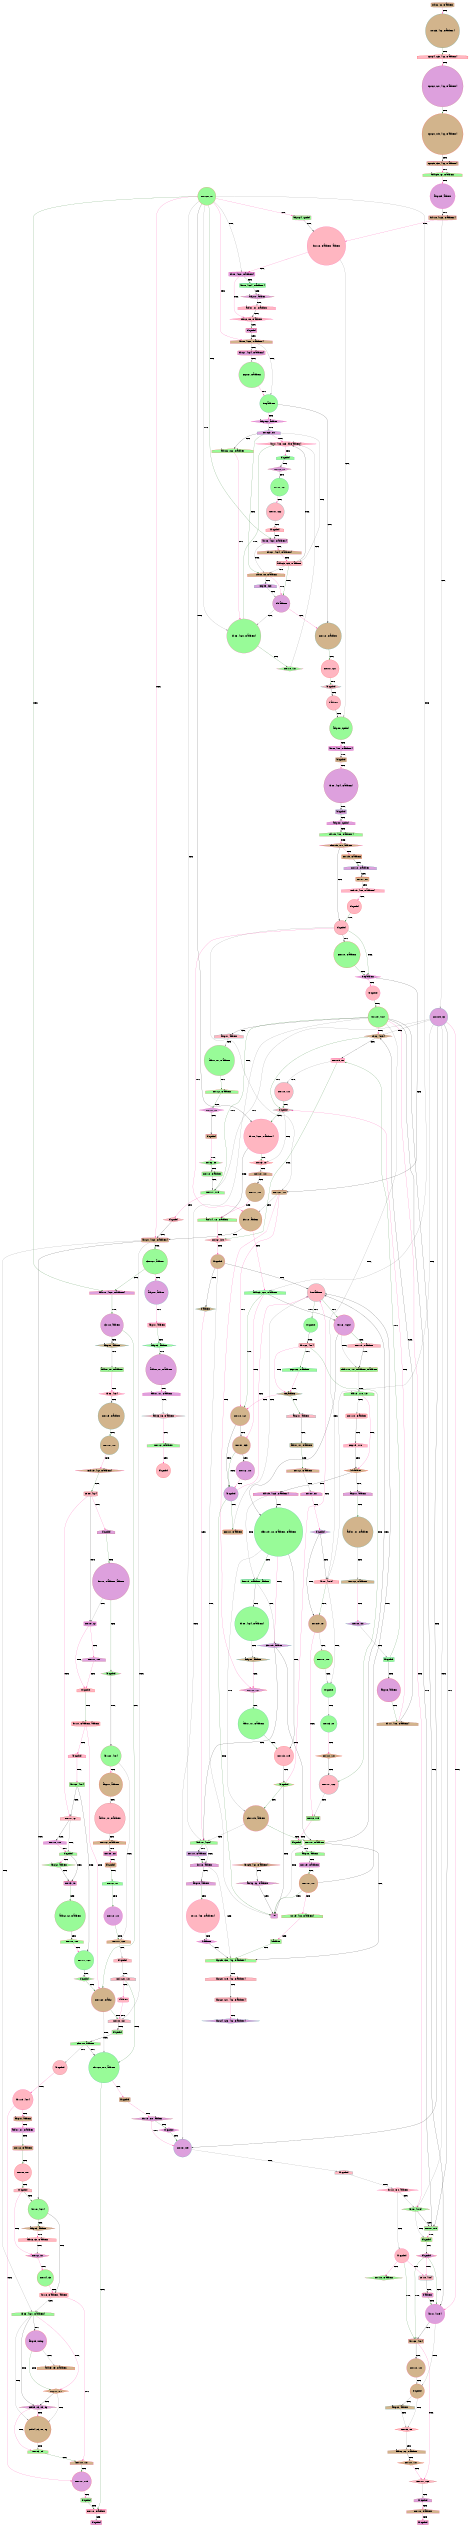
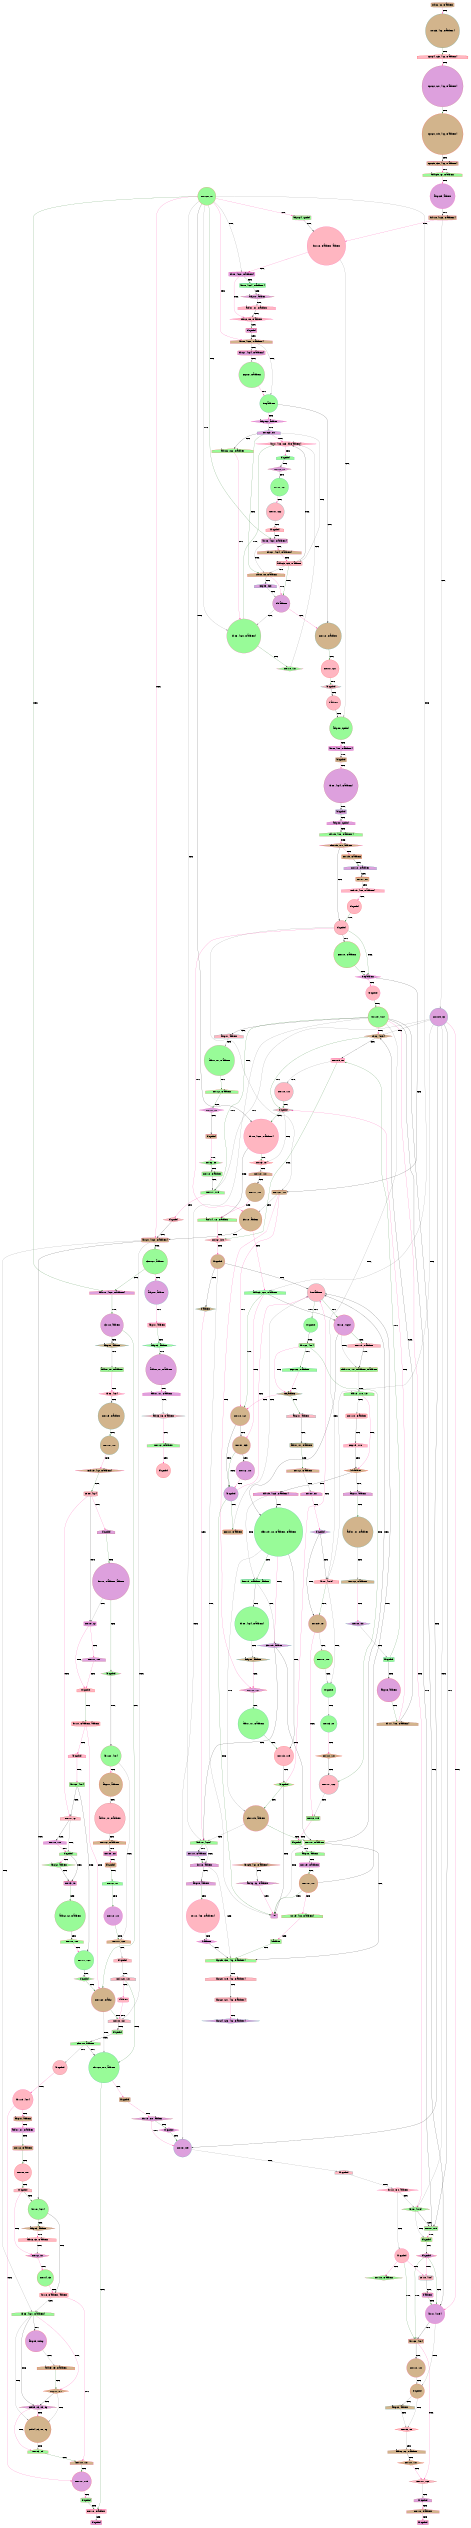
node "ldr w22 , [ x0 ]": fillcolor lightpink -> palegreen
edge "add sp , sp , # address" -> "ret": color black -> deeppink
edge "adrp x9 , string" -> "cmp x8 , # 0": now "add x9 , x9 , # address" -> "cmp x8 , # 0"
